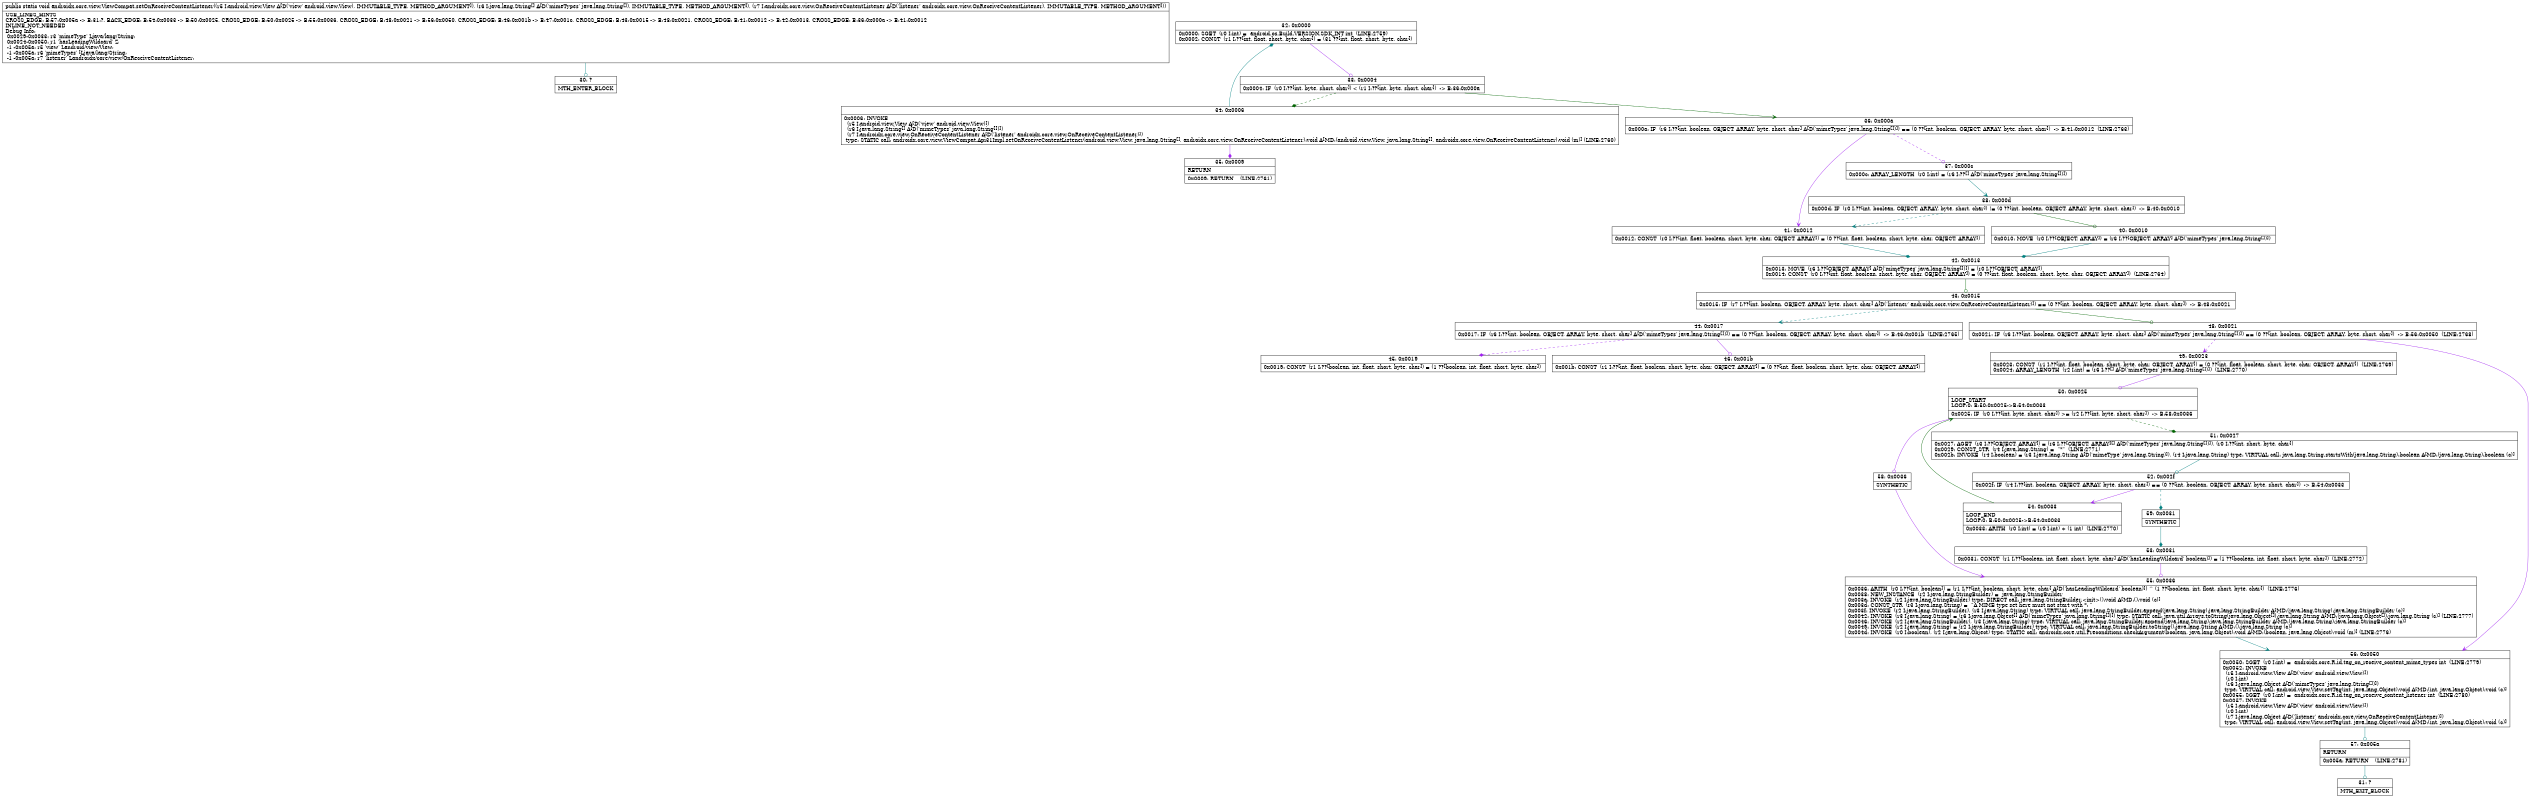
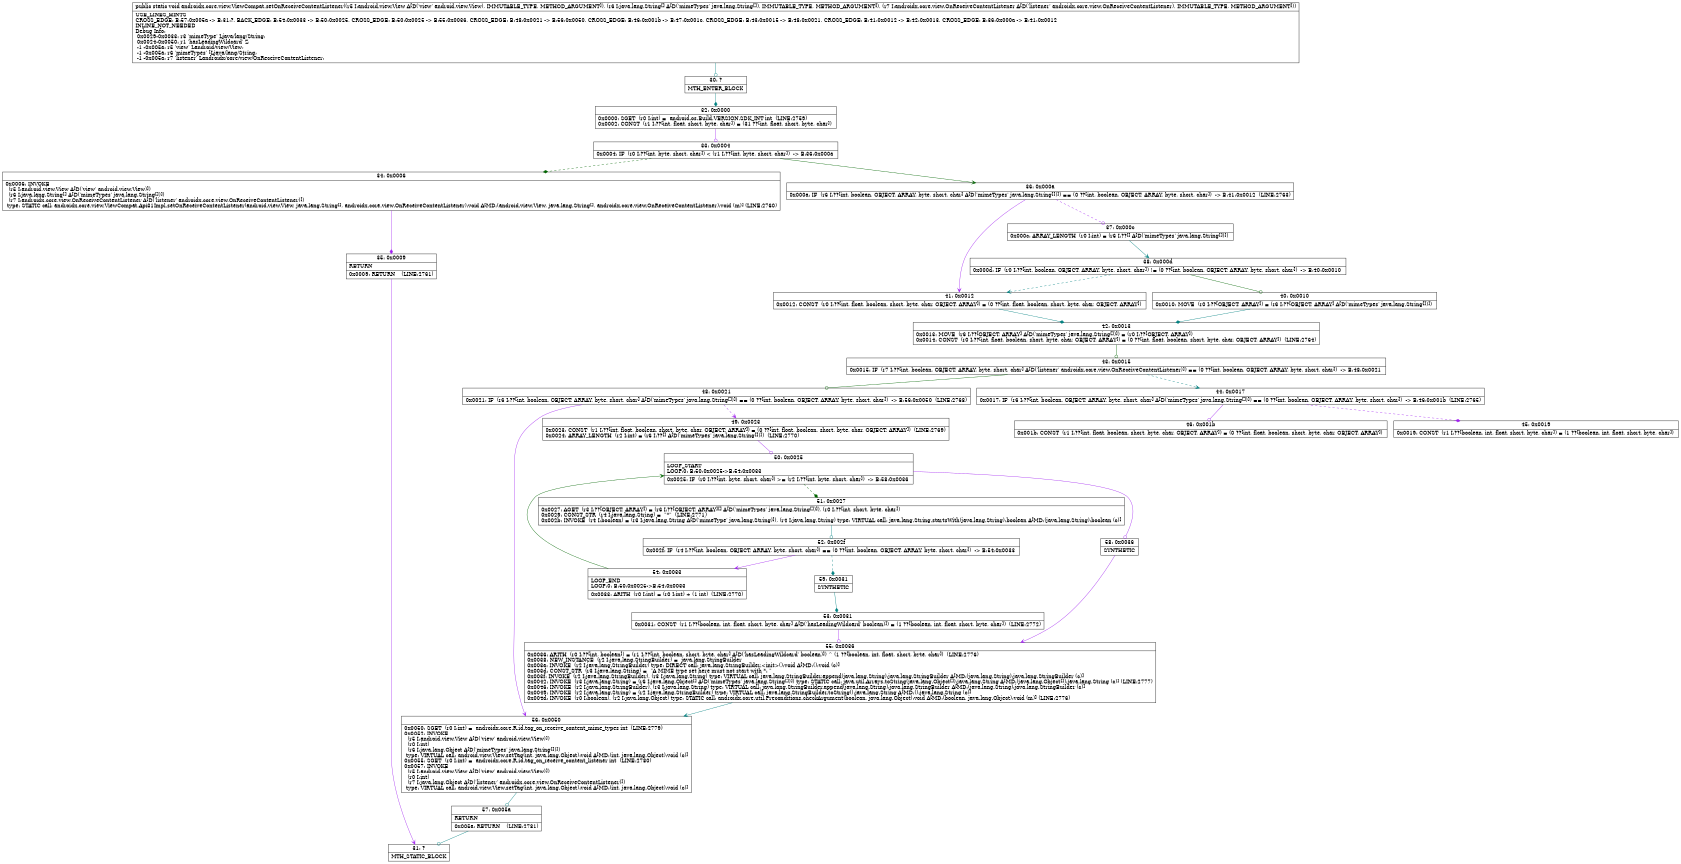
edge "34: 0x0006" -> "32: 0x0000": now "30: ?" -> "32: 0x0000"
edge "35: 0x0009" -> "31: ?": added
node "31: ?": text "MTH_EXIT_BLOCK" -> "MTH_STATIC_BLOCK"
